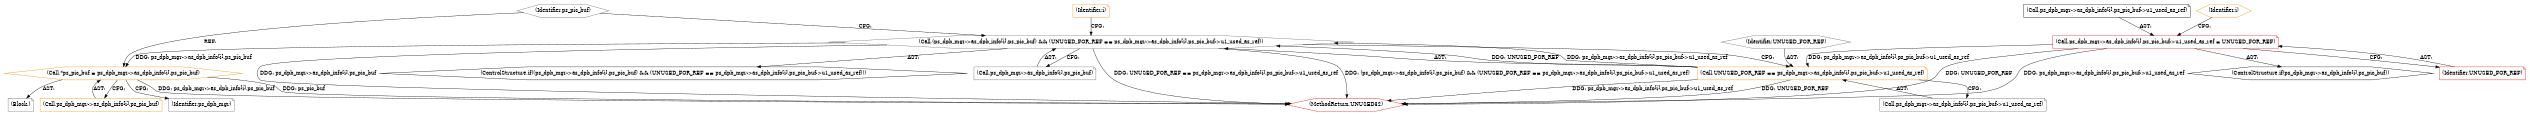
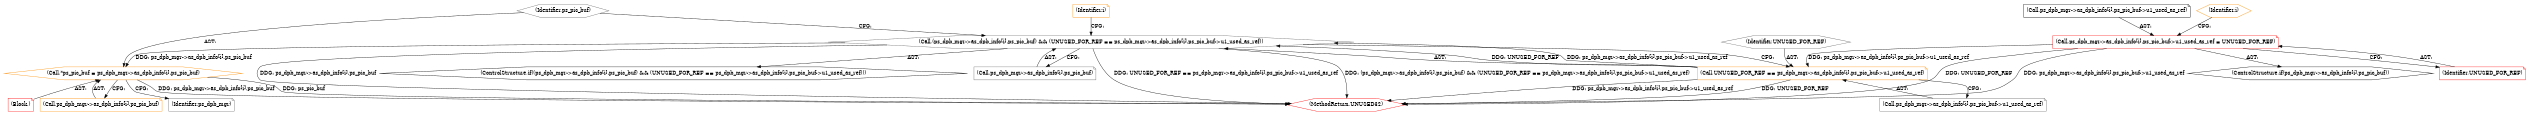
edge "(Identifier,ps_pic_buf)" -> "(Call,*ps_pic_buf = ps_dpb_mgr->as_dpb_info[i].ps_pic_buf)": label "REF: " -> "AST: "
edge "(Call,*ps_pic_buf = ps_dpb_mgr->as_dpb_info[i].ps_pic_buf)" -> "(Block,)": reversed
node "(Block,)": color gray40 -> red
